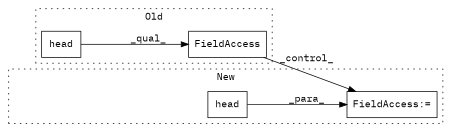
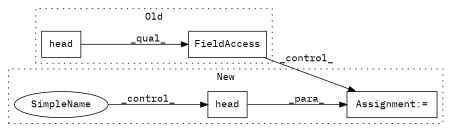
node "SimpleName": added
node "FieldAccess:=": label "FieldAccess:=" -> "Assignment:="
